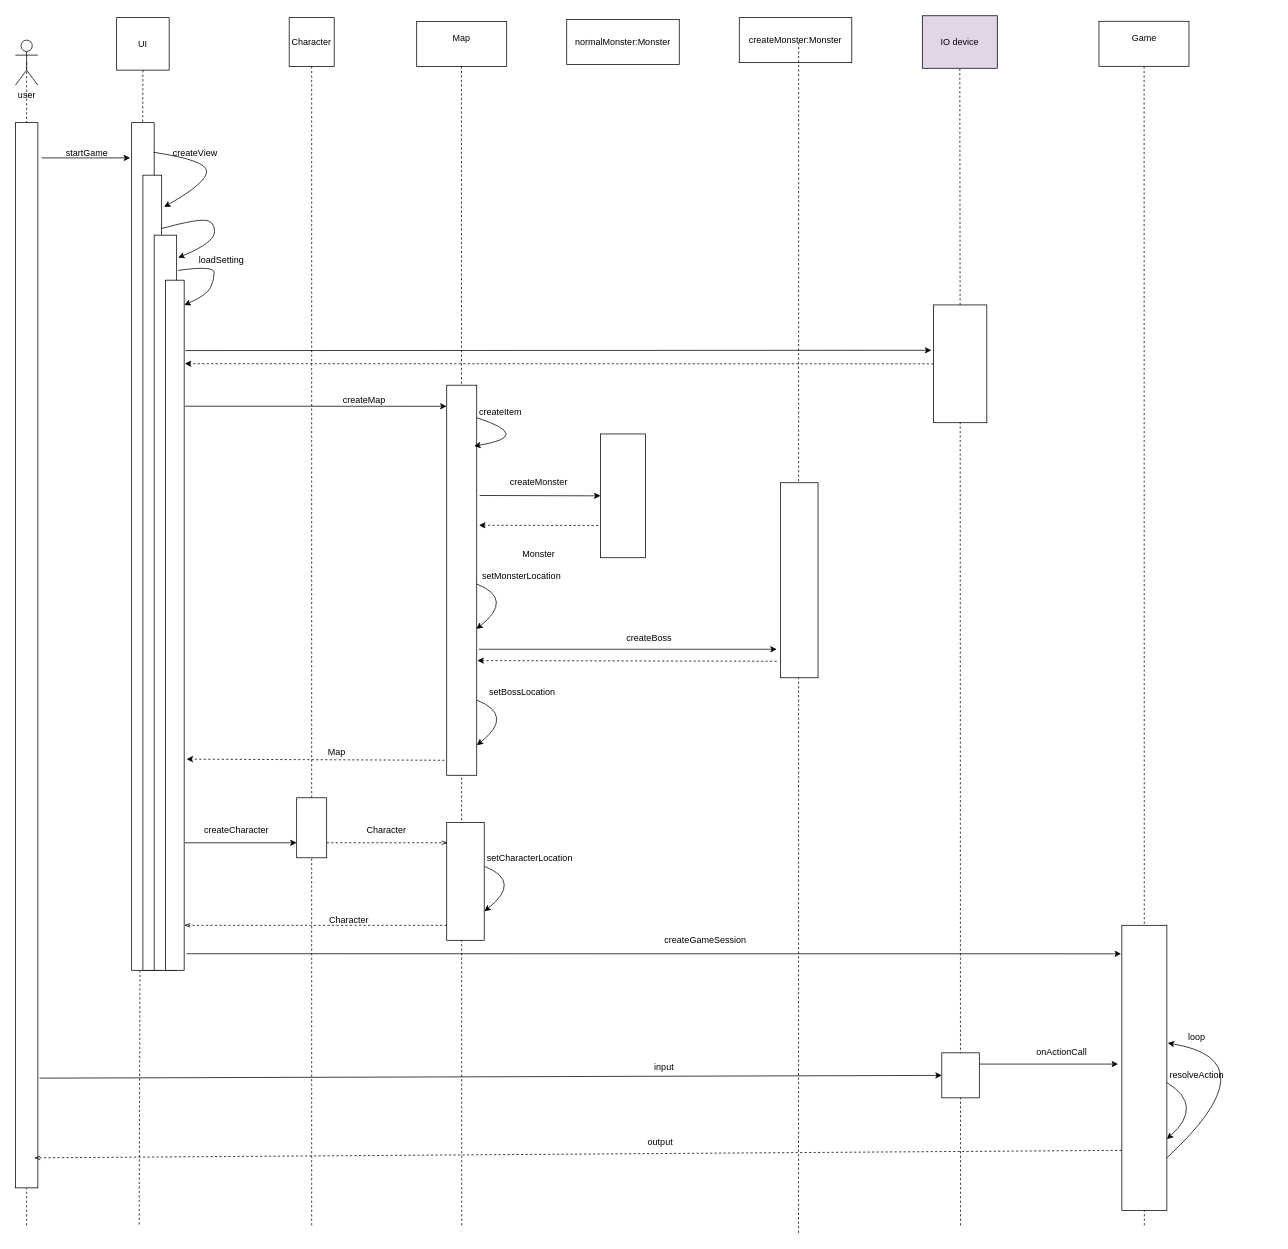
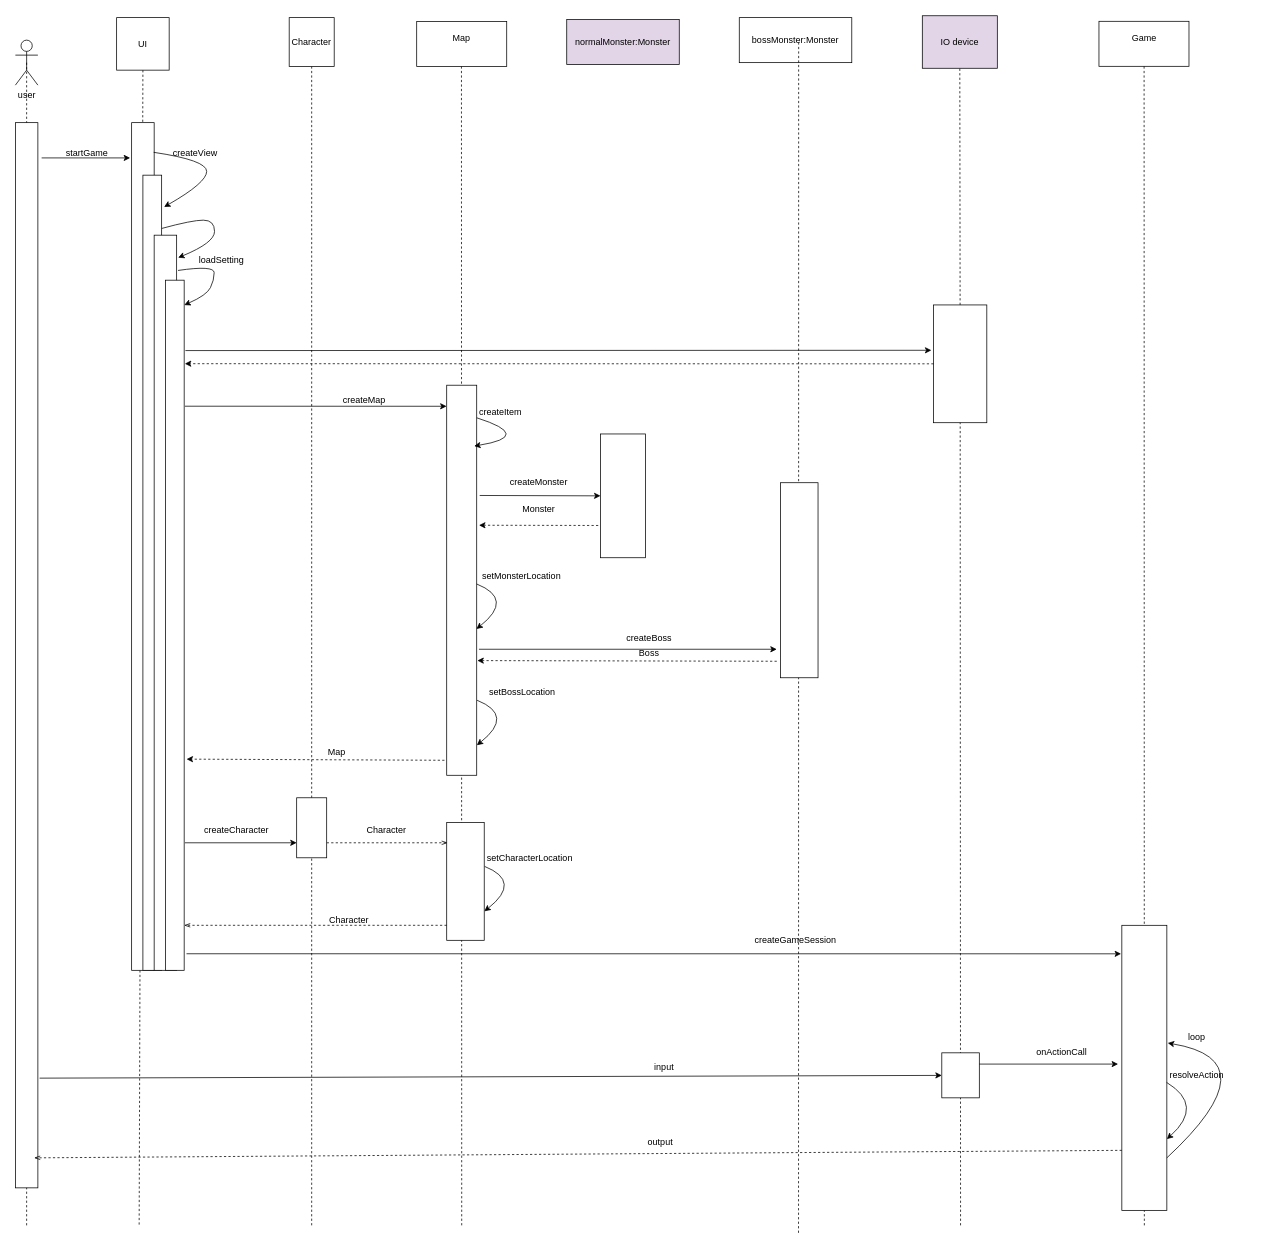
node "createMonster:Monster": label "createMonster:Monster" -> "bossMonster:Monster"
node "normalMonster:Monster": fillcolor #ffffff -> #e1d5e7
node "Monster": moved (539, 554) -> (539, 509)
node "Boss": added
node "createGameSession": moved (705, 940) -> (795, 940)
